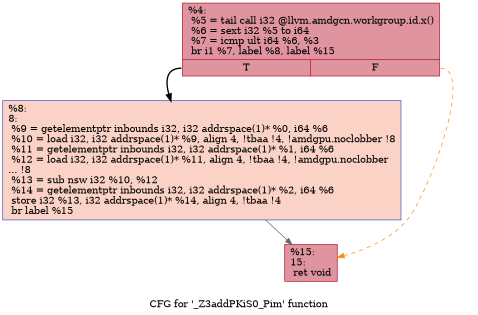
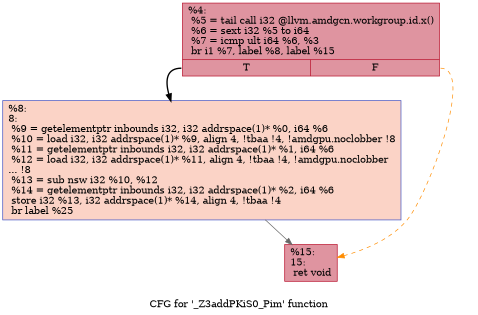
node "%8:": text "br label %15" -> "br label %25"
